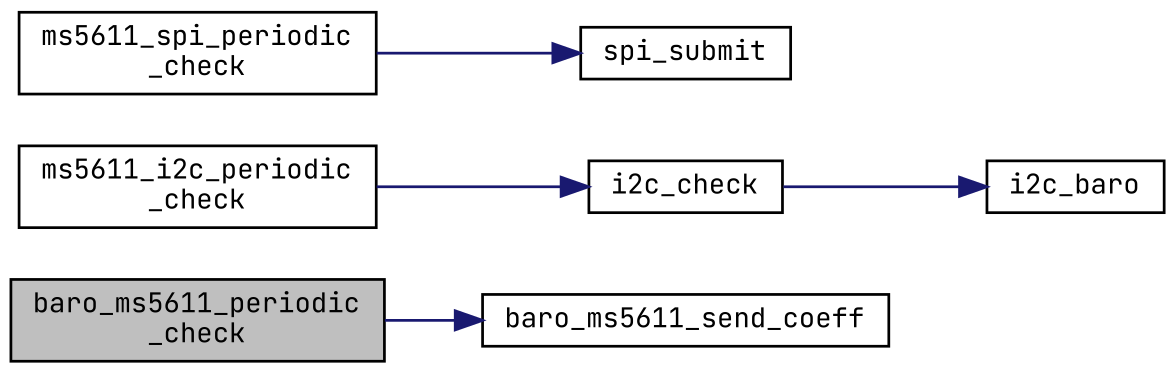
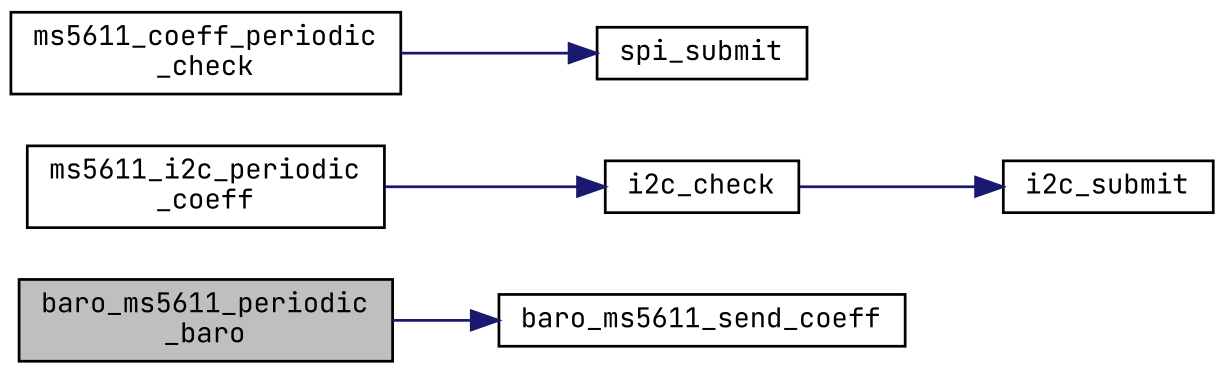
node "ms5611_spi_periodic _check": label "ms5611_spi_periodic _check" -> "ms5611_coeff_periodic _check"
node "ms5611_i2c_periodic _check": label "ms5611_i2c_periodic _check" -> "ms5611_i2c_periodic _coeff"
node "i2c_baro": label "i2c_baro" -> "i2c_submit"
node "baro_ms5611_periodic _check": label "baro_ms5611_periodic _check" -> "baro_ms5611_periodic _baro"
